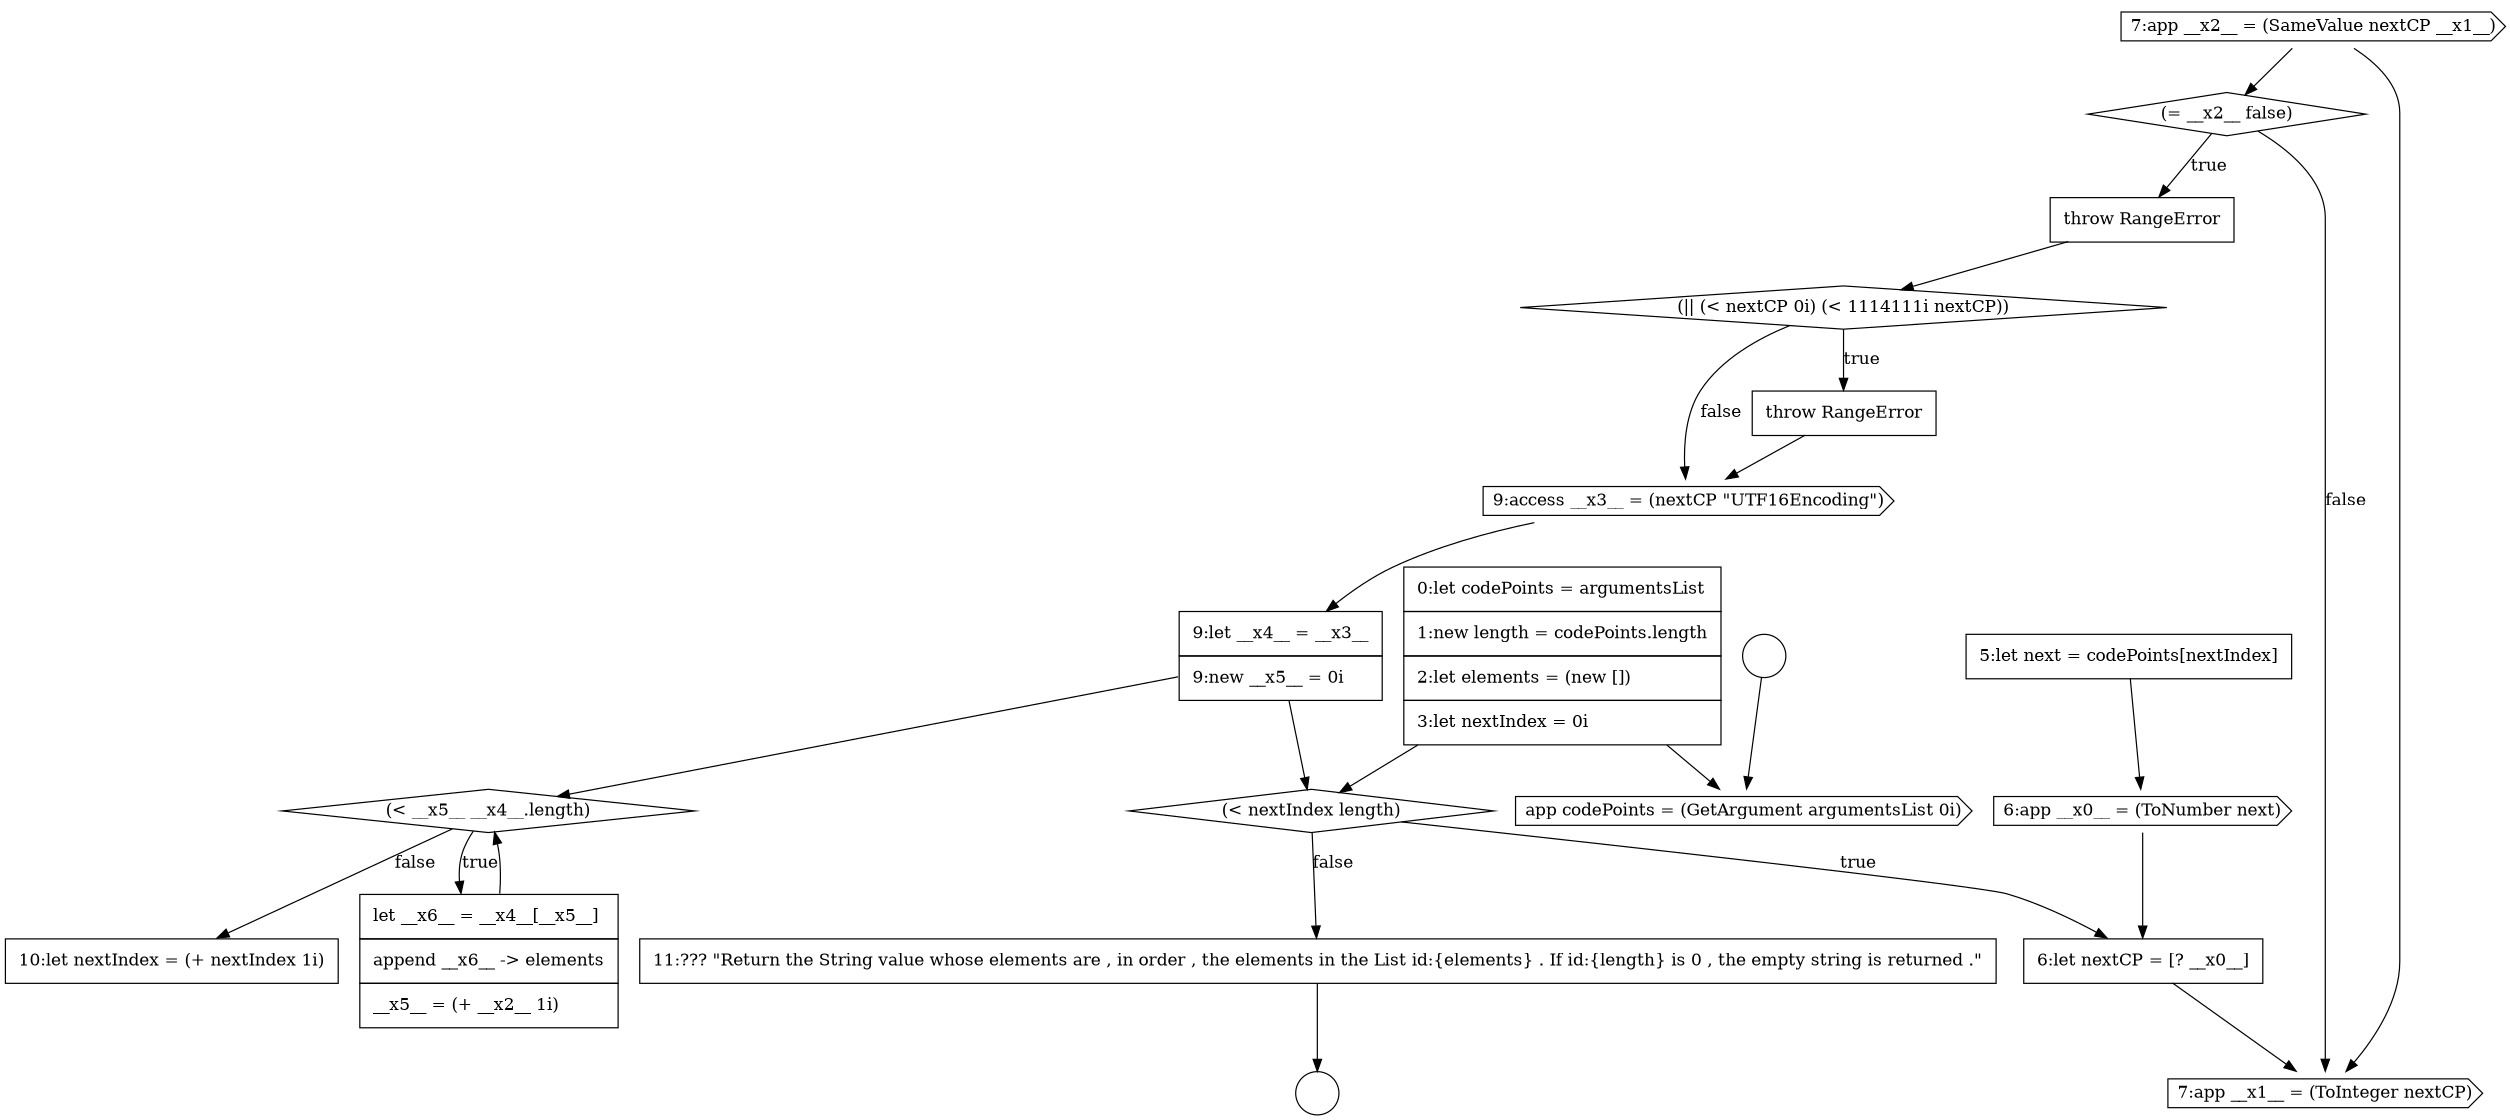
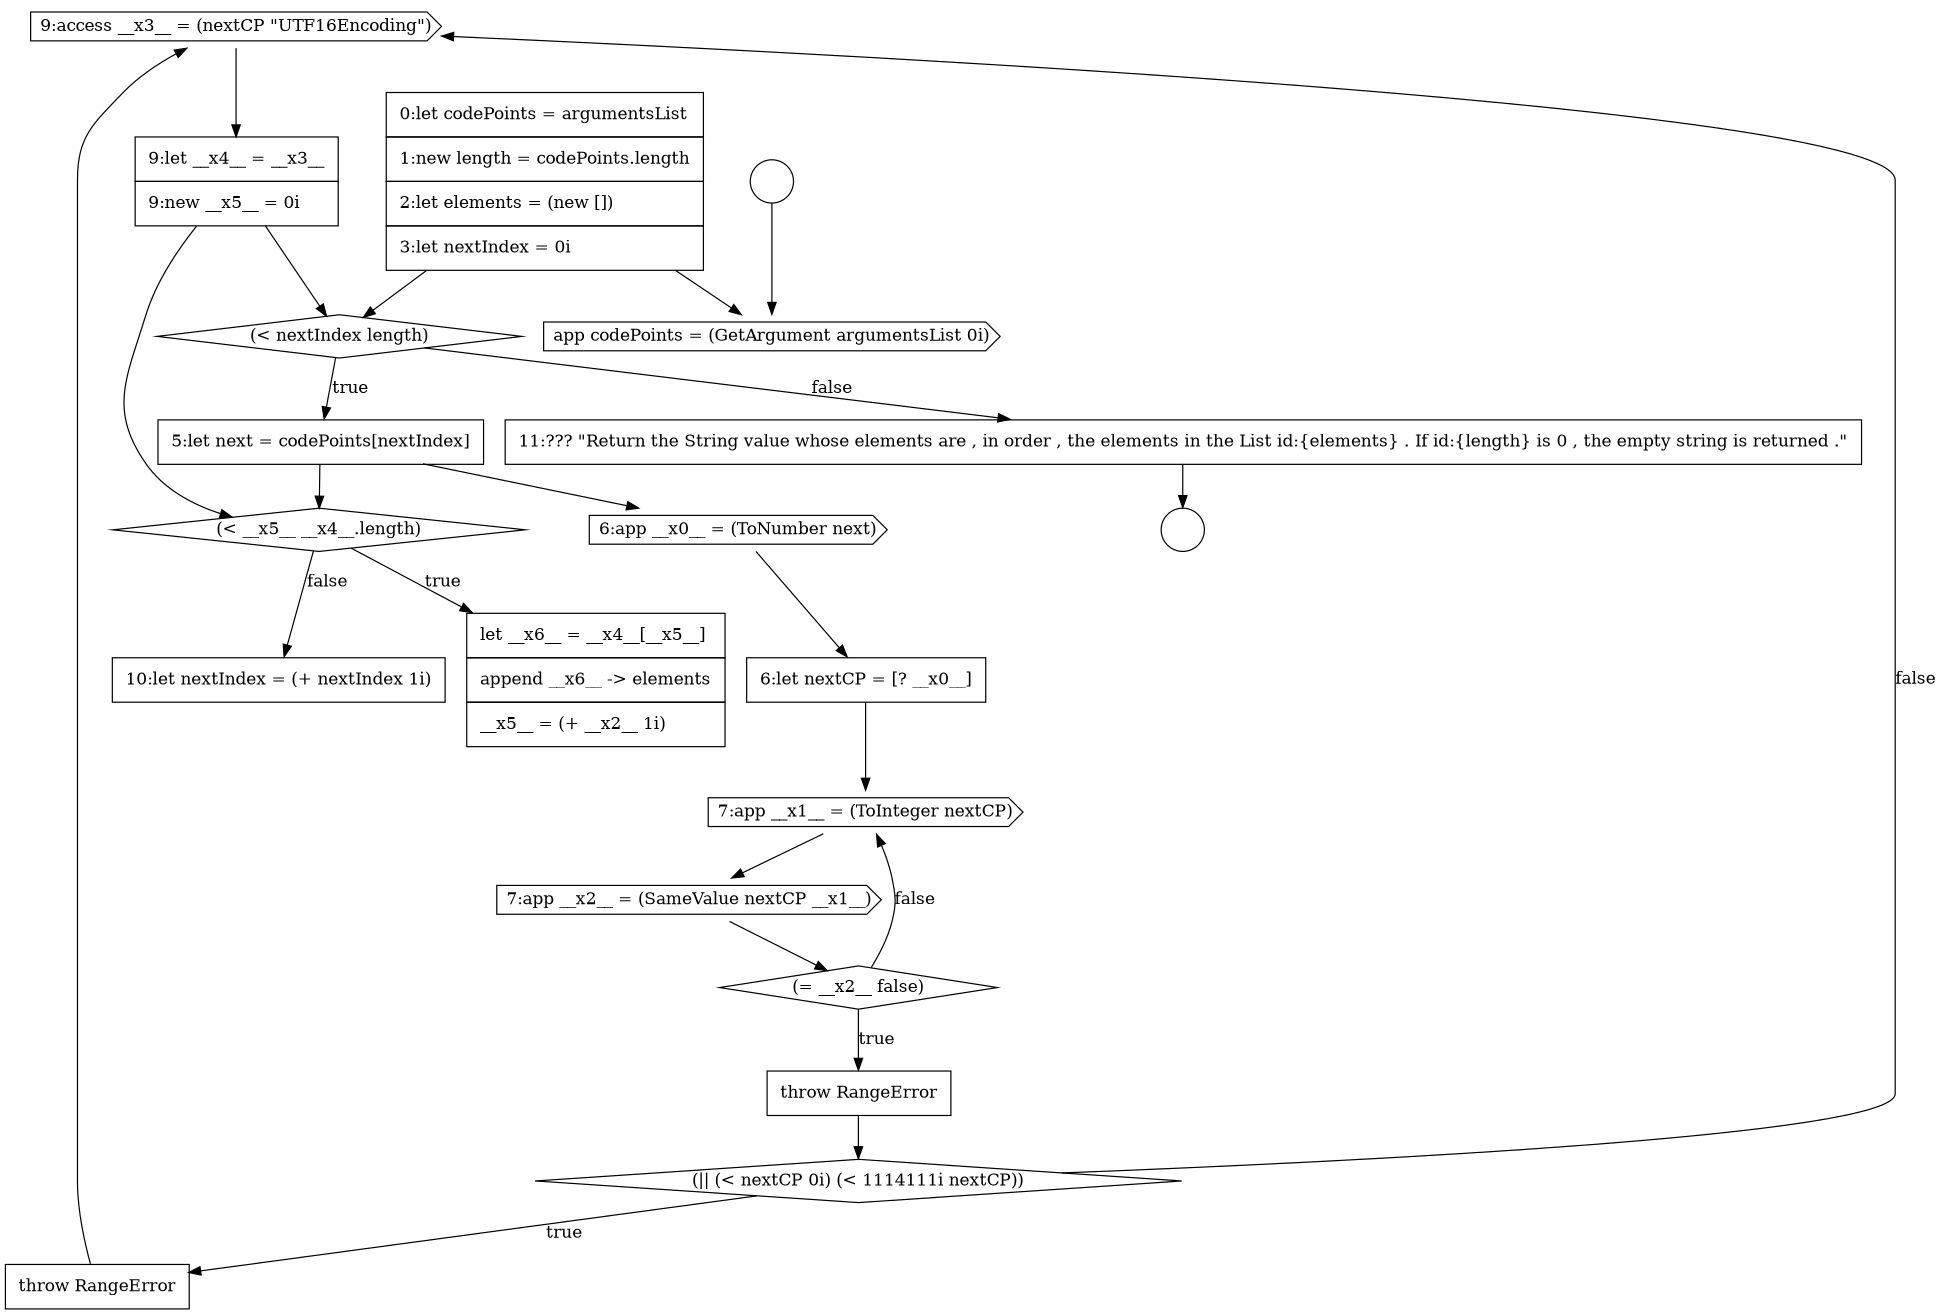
edge "7:app __x2__ = (SameValue nextCP __x1__)" -> "7:app __x1__ = (ToInteger nextCP)": reversed
edge "(< nextIndex length)" -> "6:let nextCP = [? __x0__]": now "(< nextIndex length)" -> "5:let next = codePoints[nextIndex]"
edge "let __x6__ = __x4__[__x5__]" -> "(< __x5__ __x4__.length)": now "5:let next = codePoints[nextIndex]" -> "(< __x5__ __x4__.length)"
